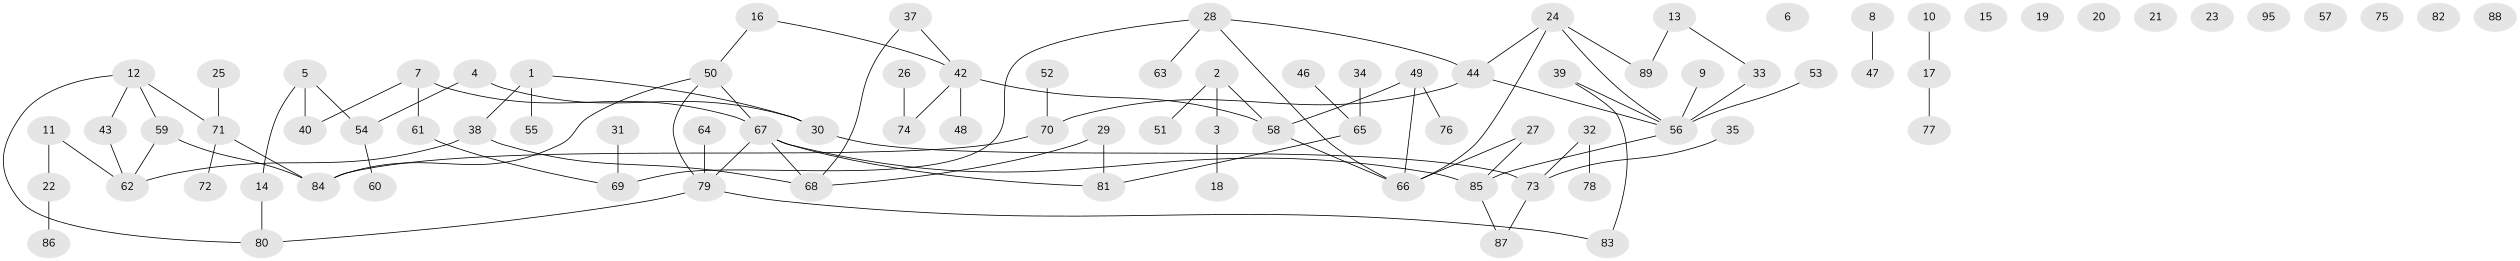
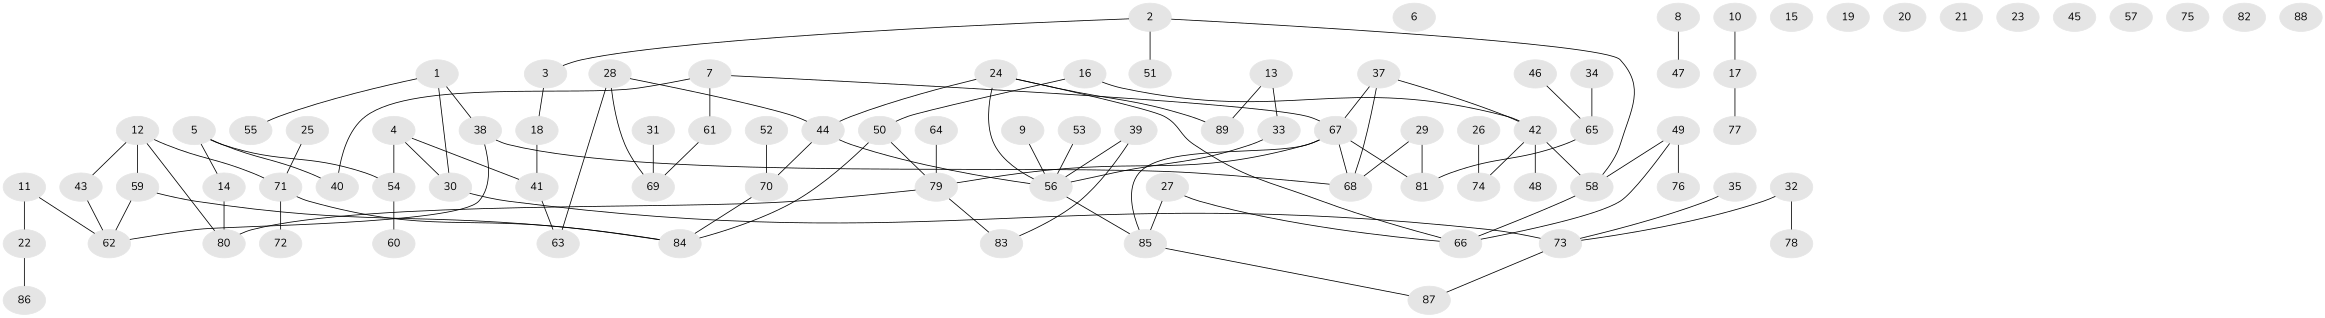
node "95": label "95" -> "45"
edge "50" -- "67": now "37" -- "67"
edge "28" -- "66": removed
node "41": added
